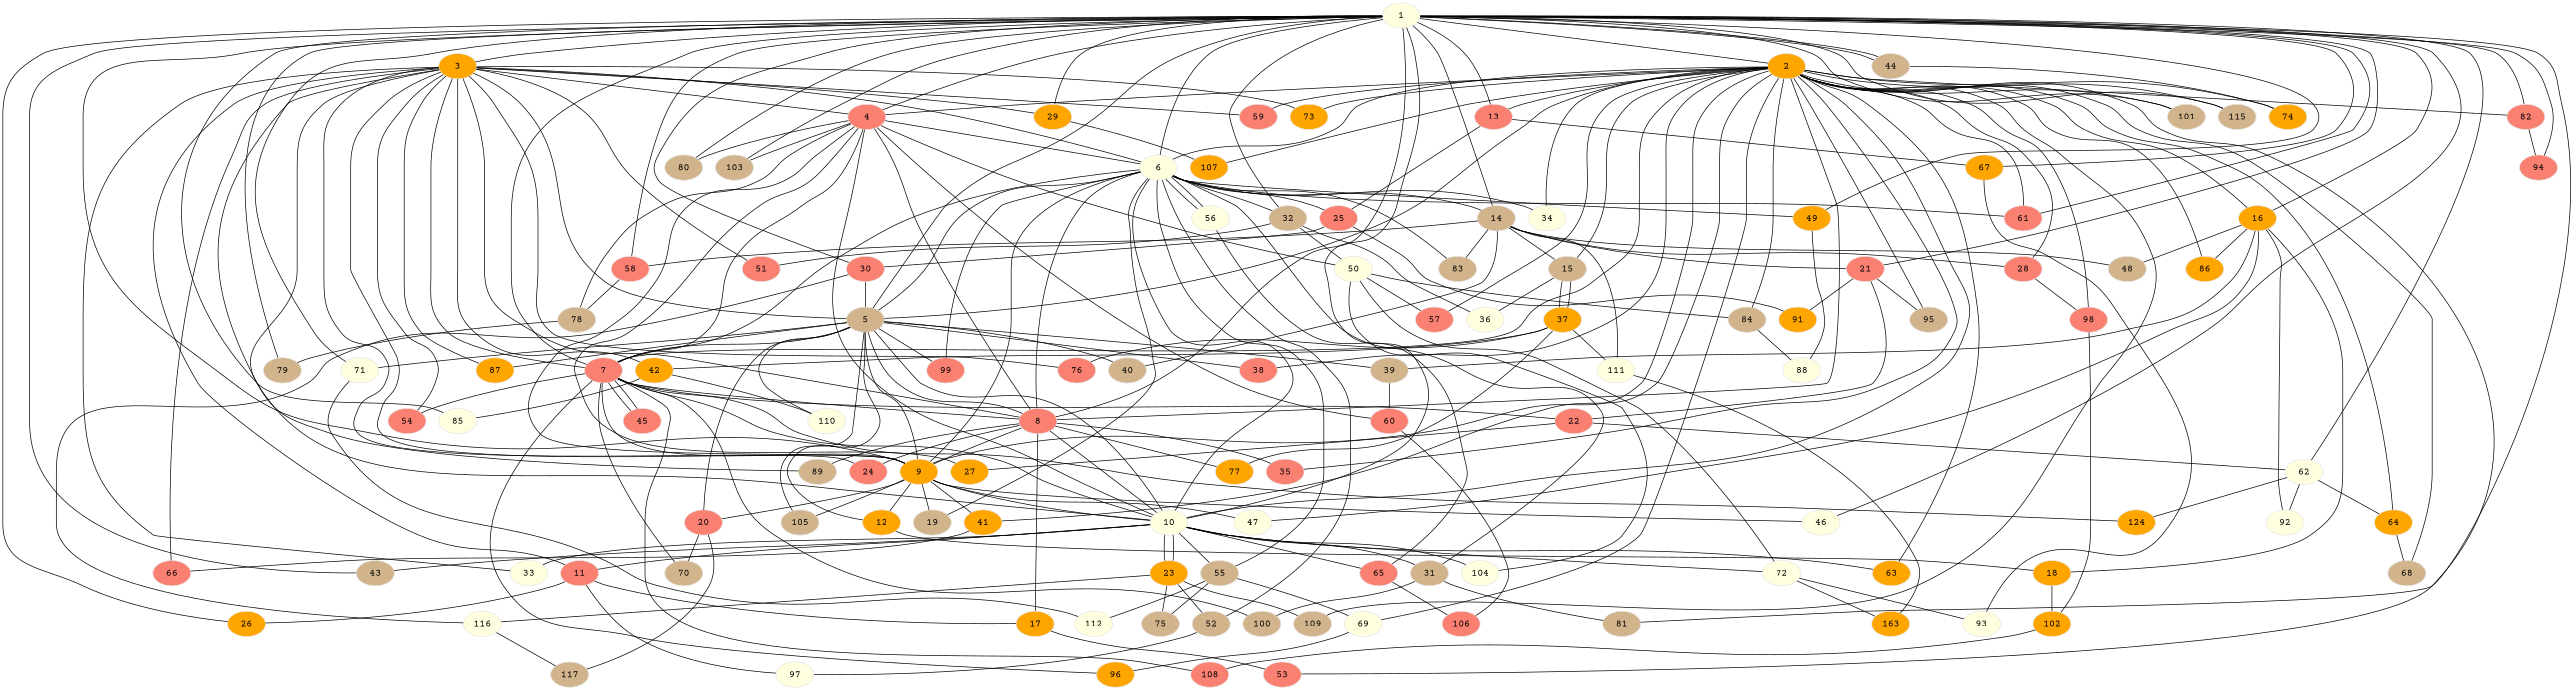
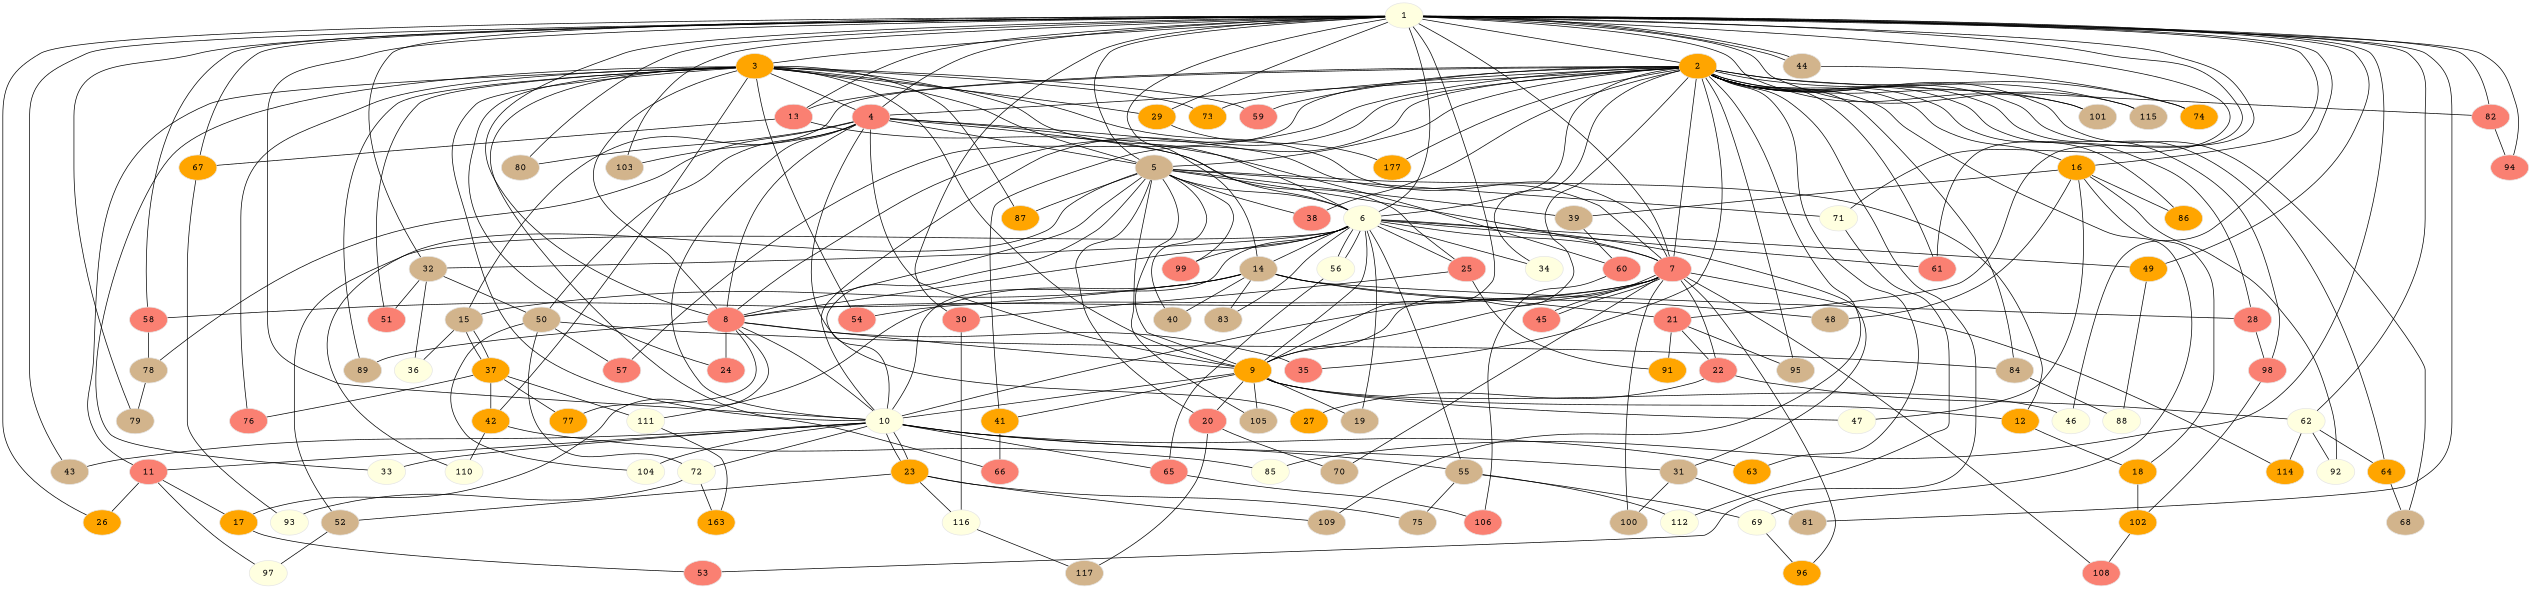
node "107": label "107" -> "177"
node "50": fillcolor lightyellow -> tan
edge "30" -- "5": now "4" -- "5"
node "124": label "124" -> "114"
